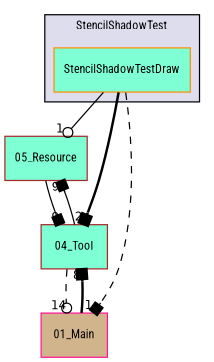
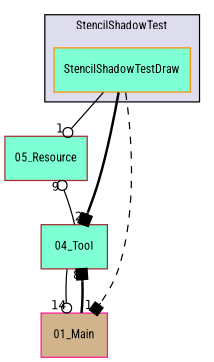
edge "05_Resource" -> "04_Tool": removed
edge "04_Tool" -> "05_Resource": arrowhead box -> odot
edge "04_Tool" -> "01_Main": style dashed -> solid
